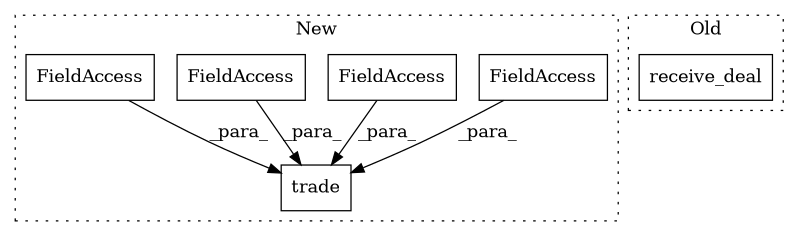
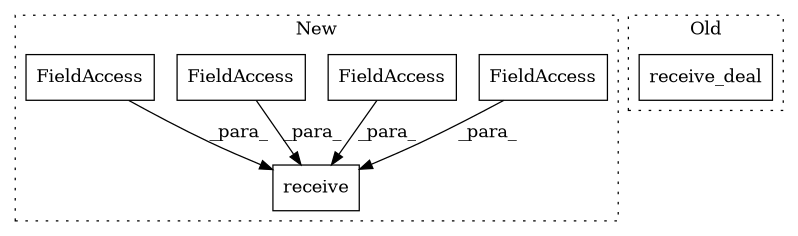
node "trade": label "trade" -> "receive"
